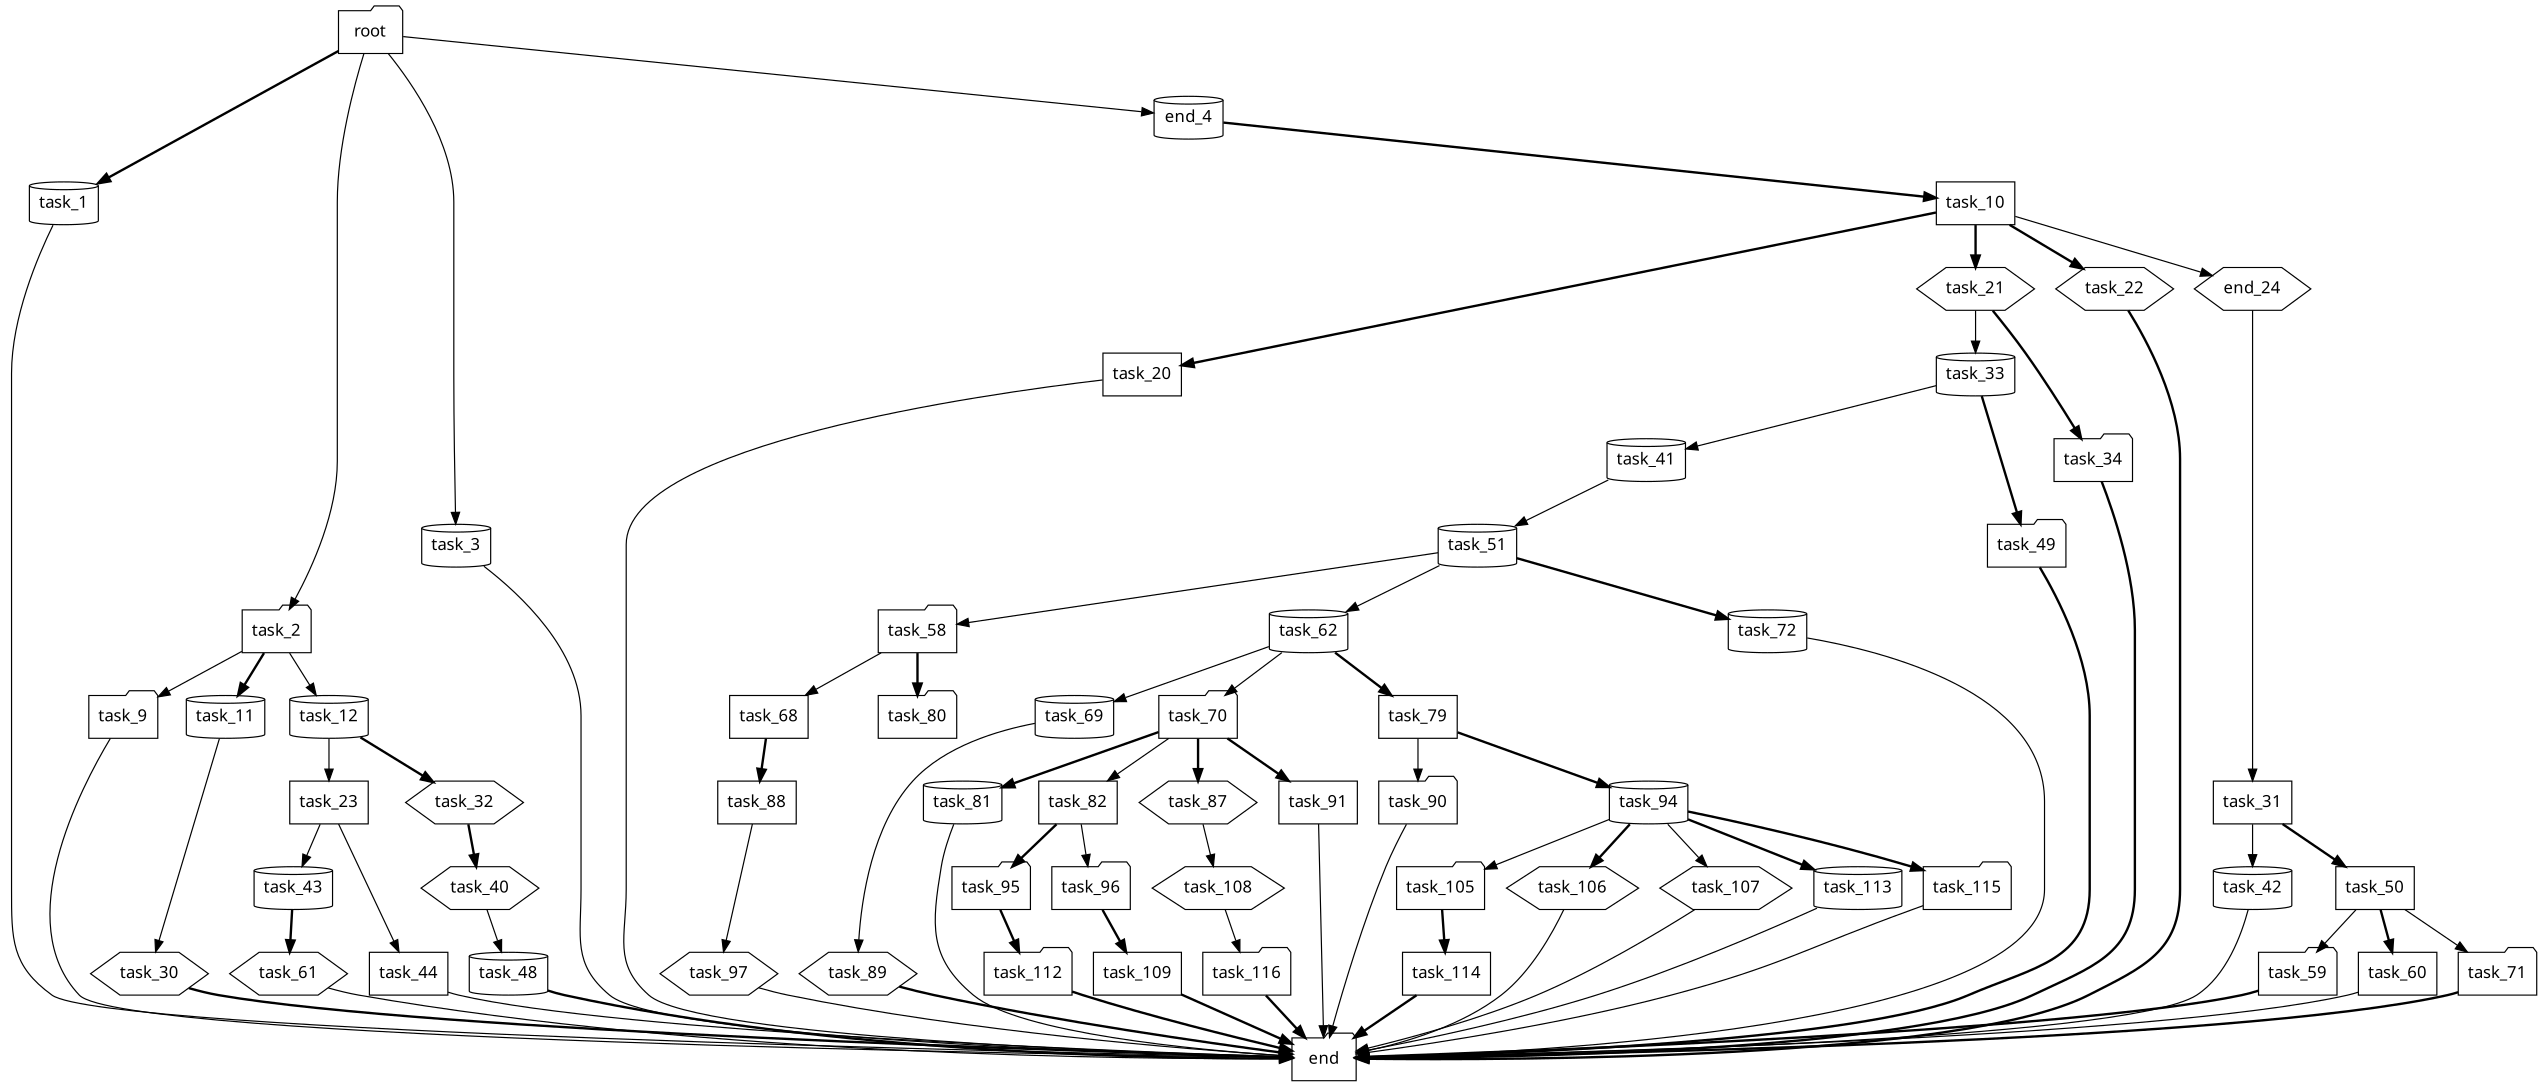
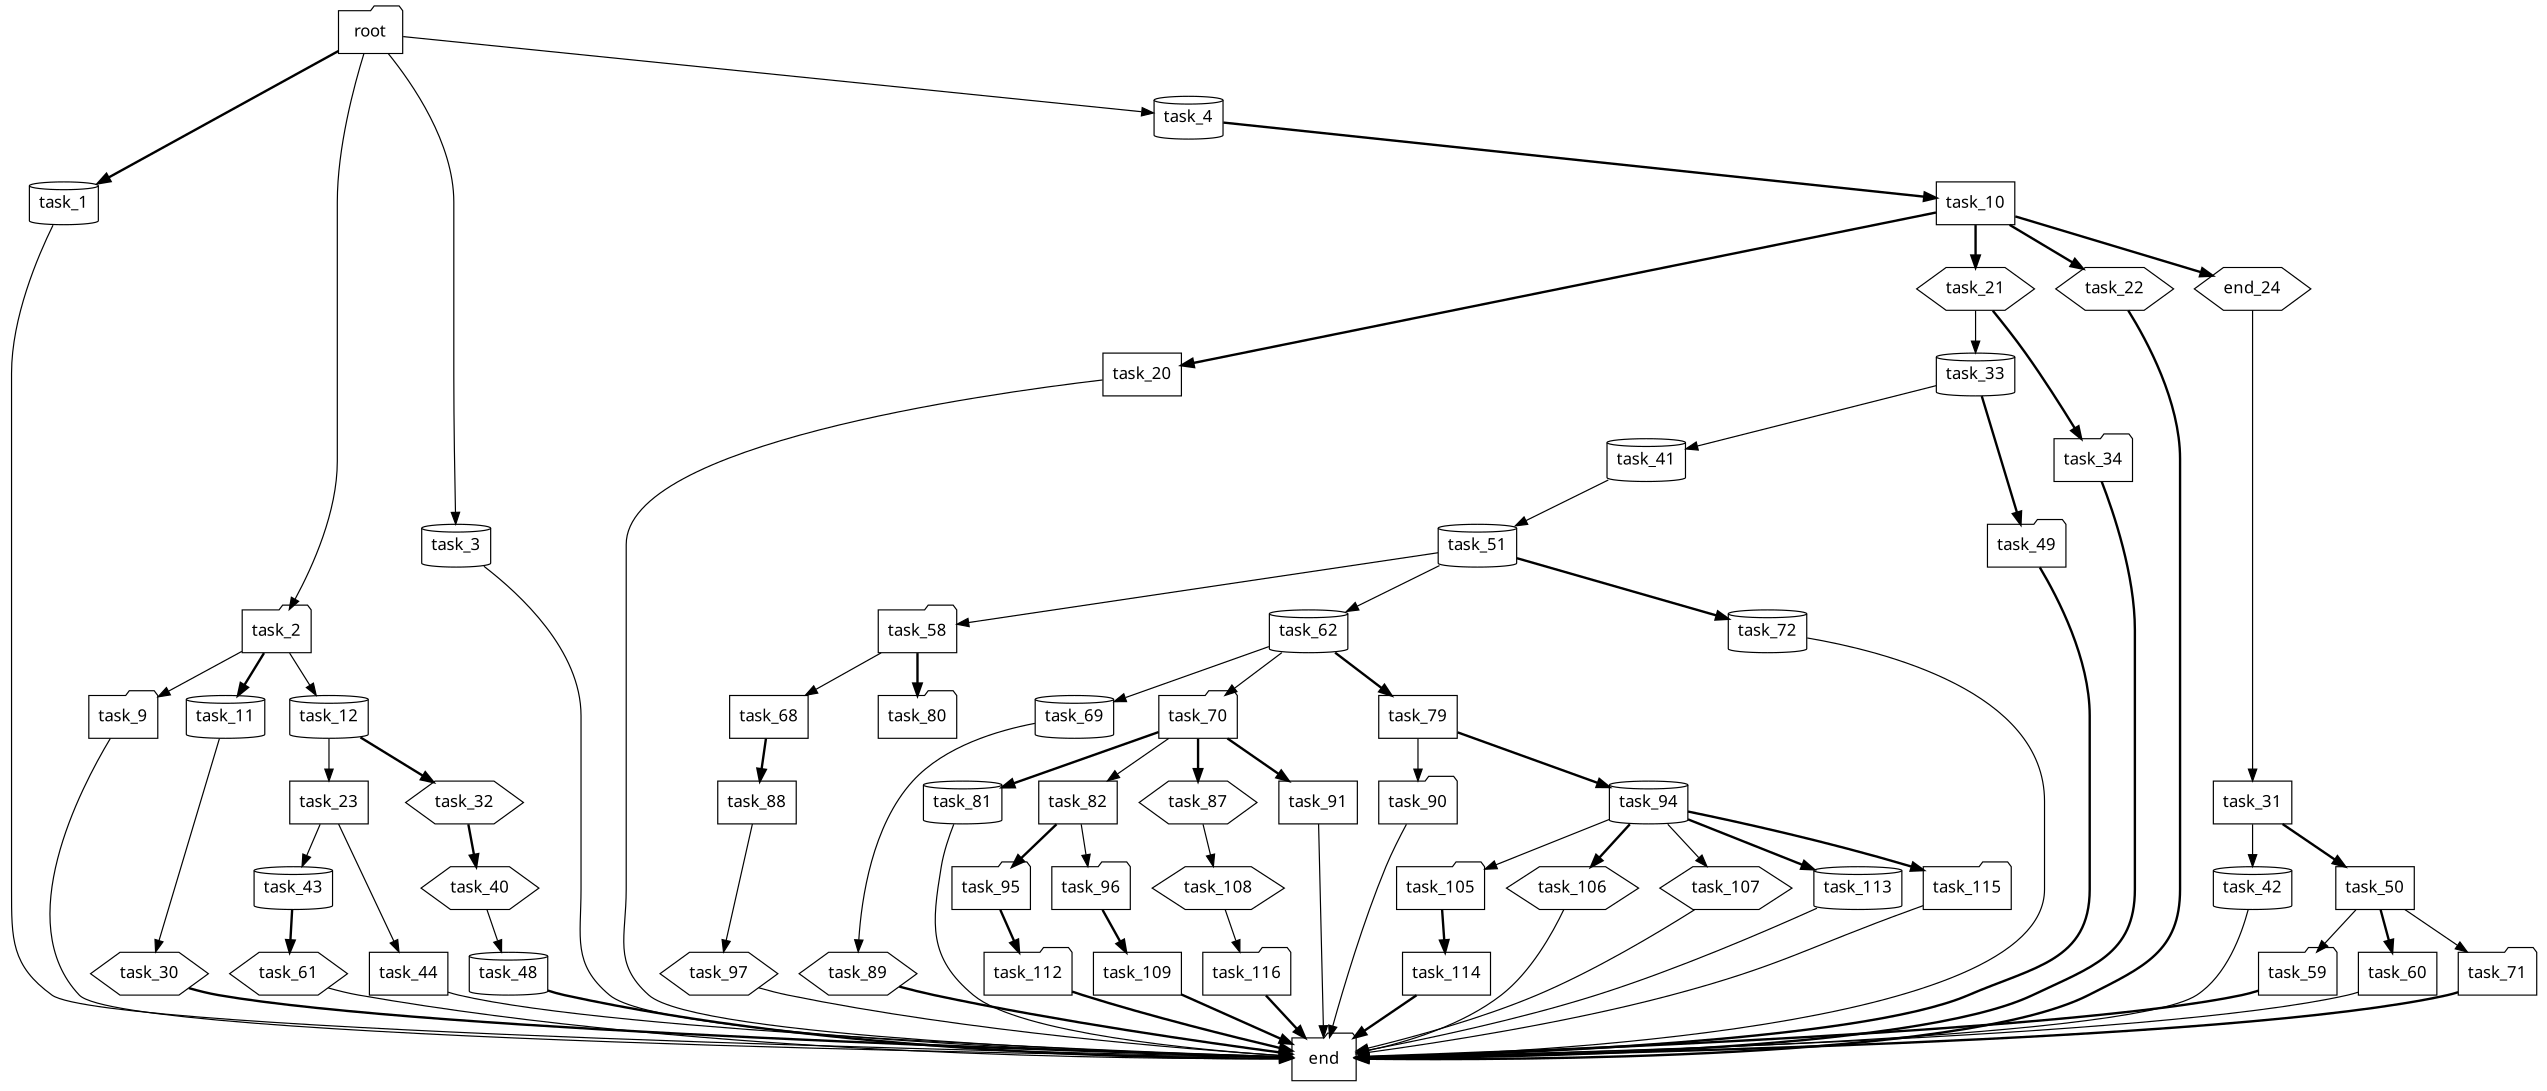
node "end_4": label "end_4" -> "task_4"
edge "task_10" -> "end_24": style solid -> bold
